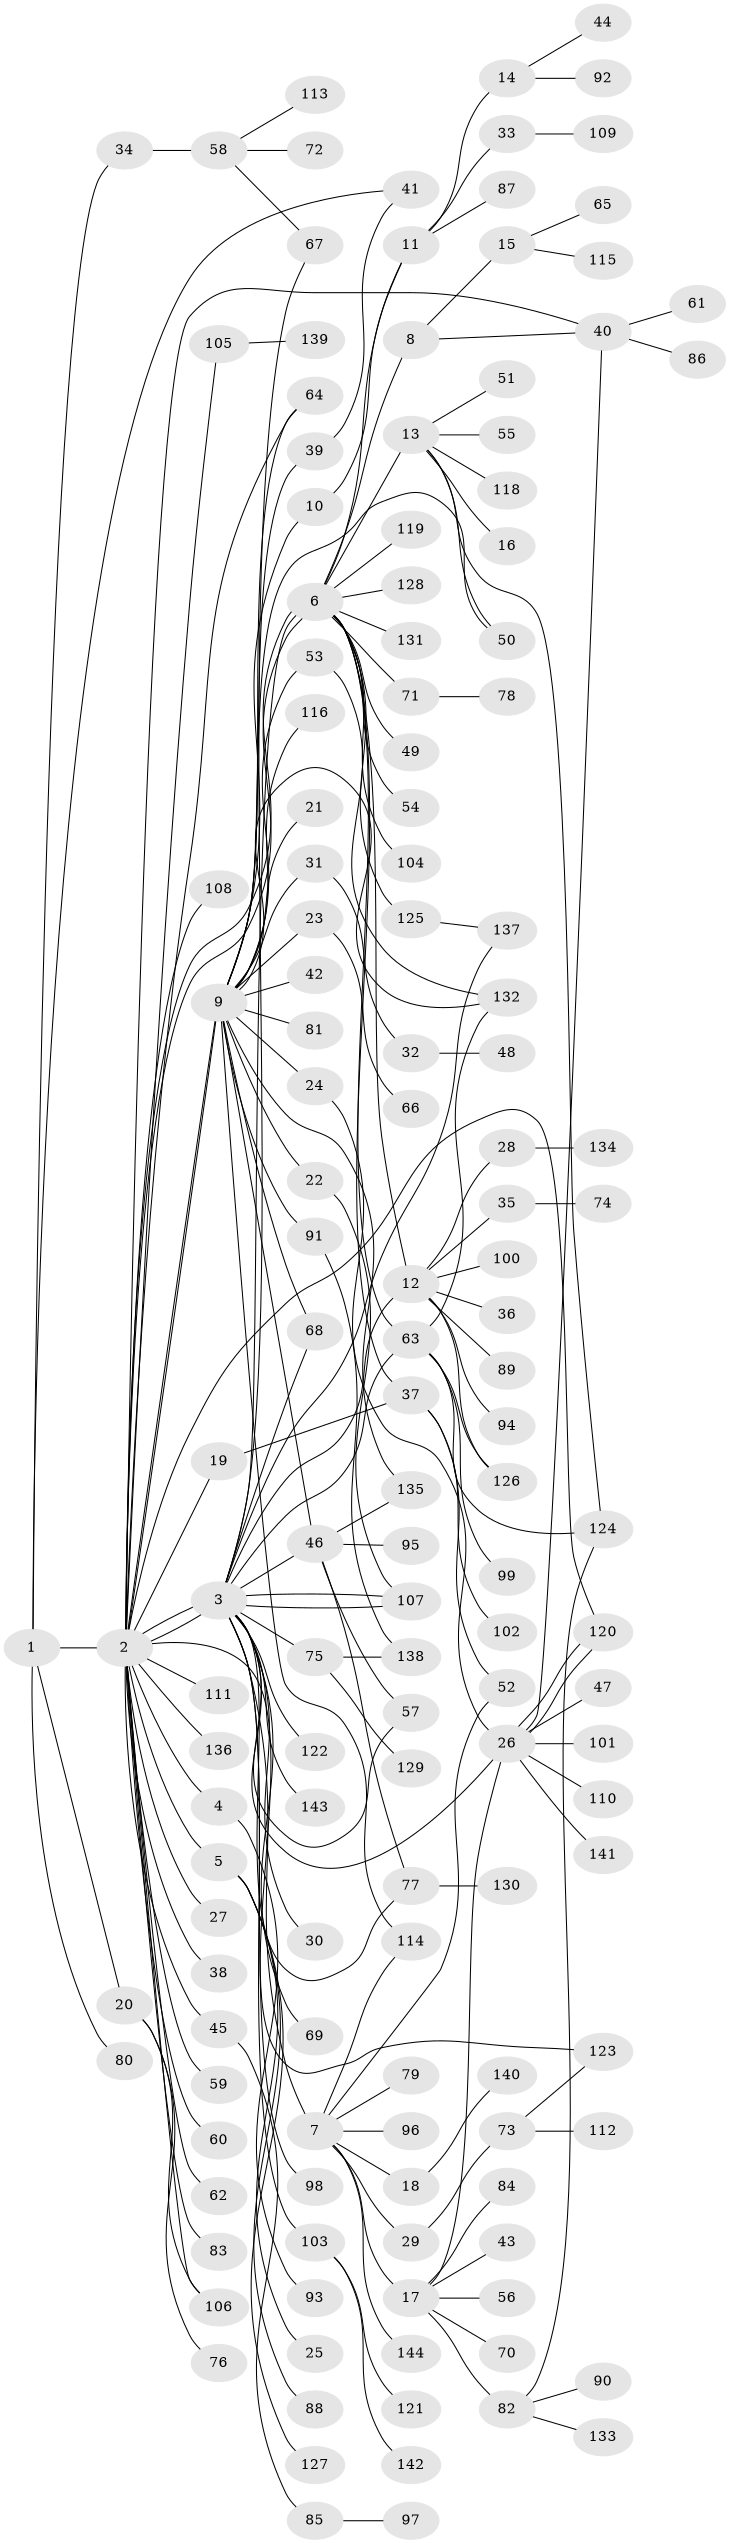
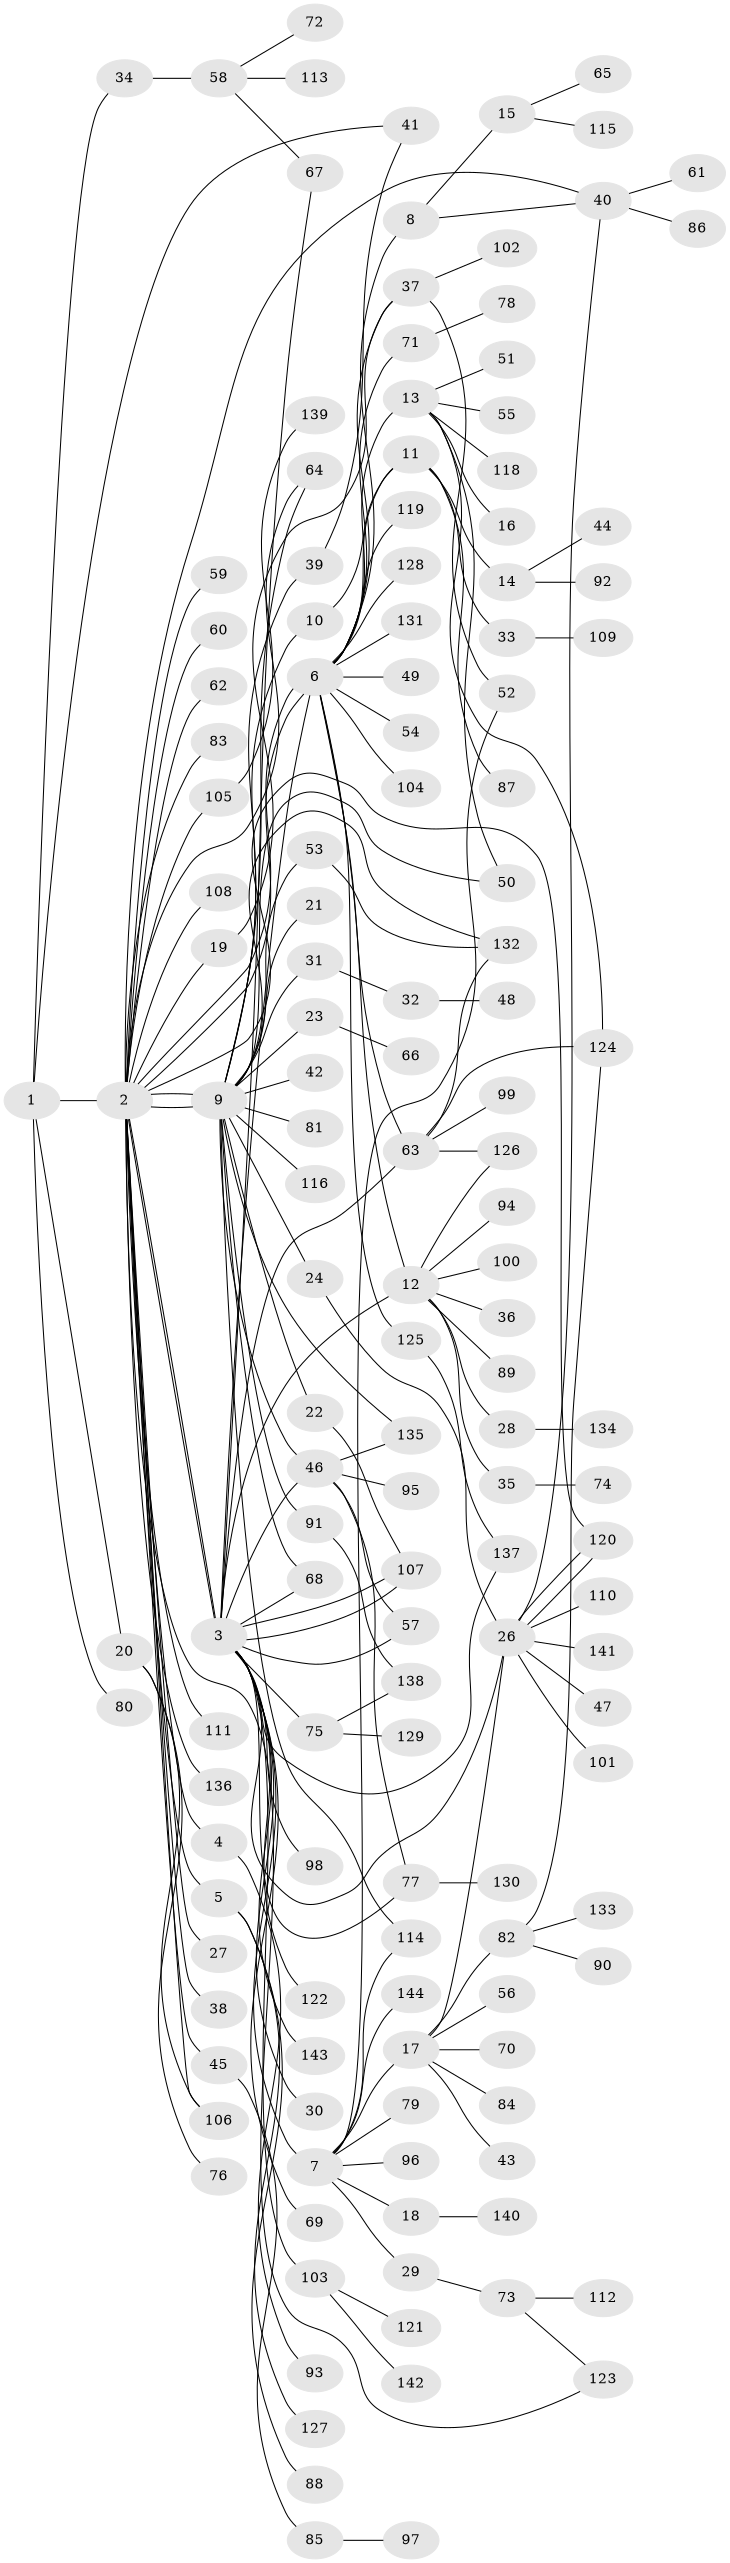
node "25": removed
